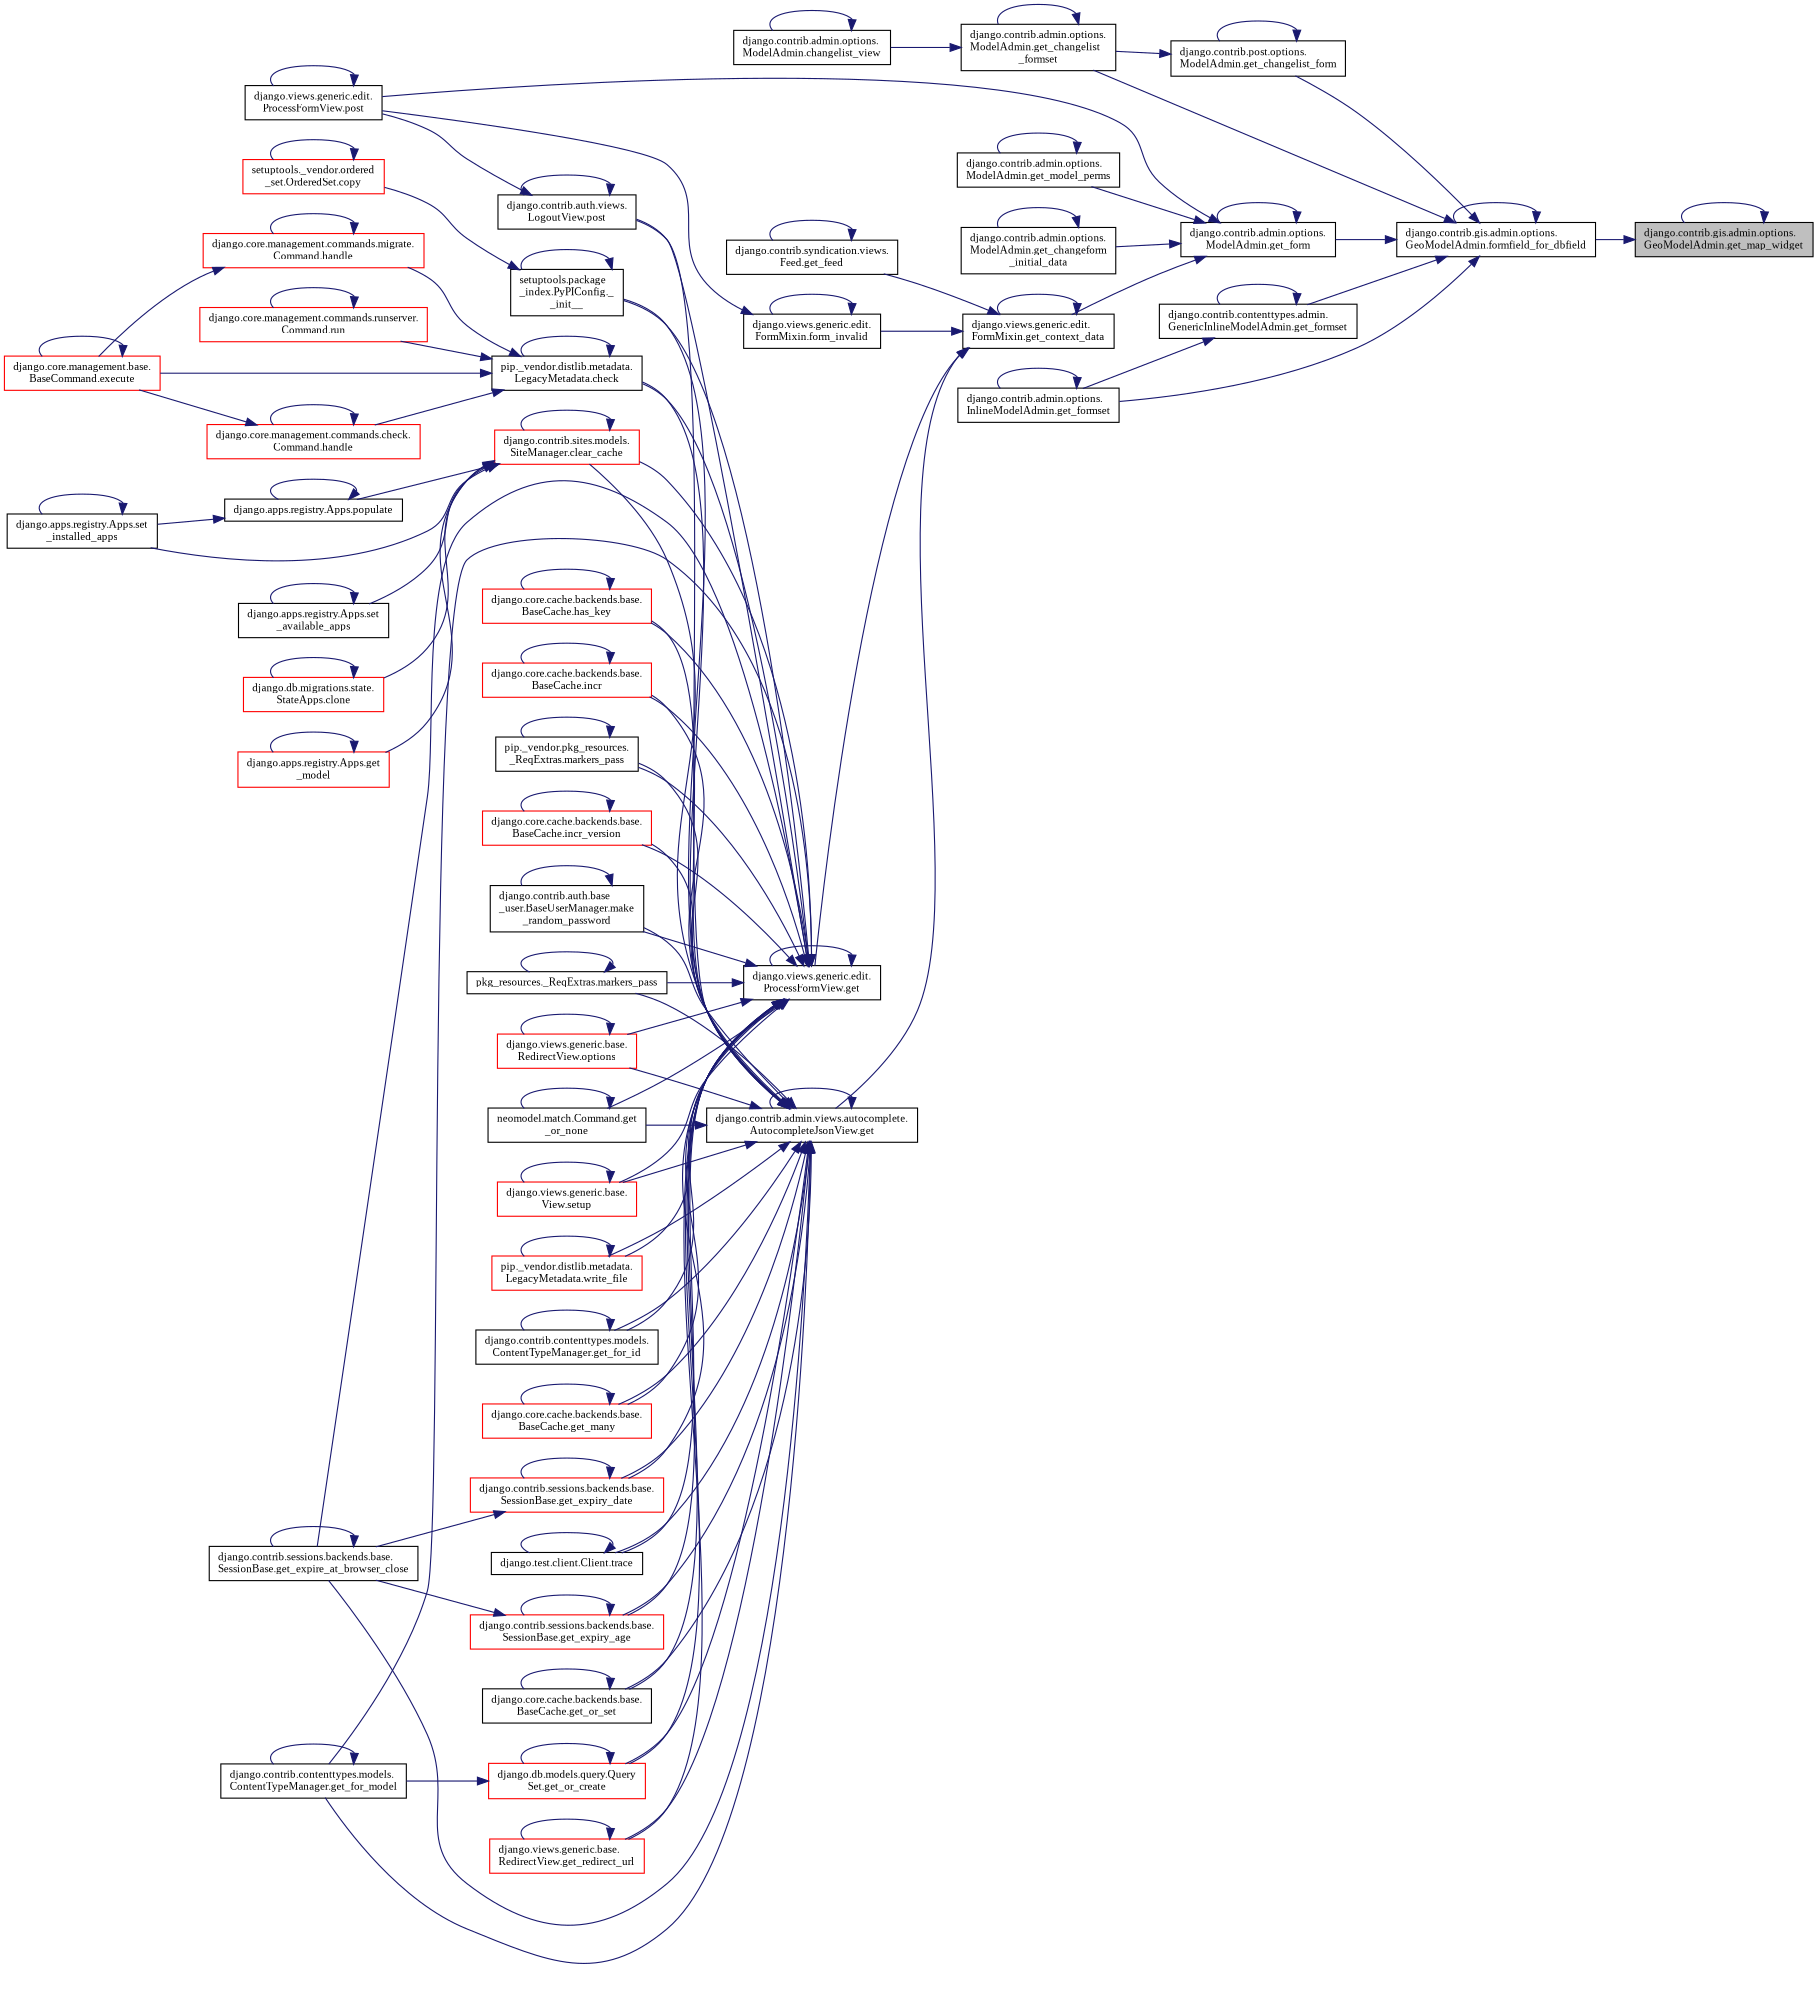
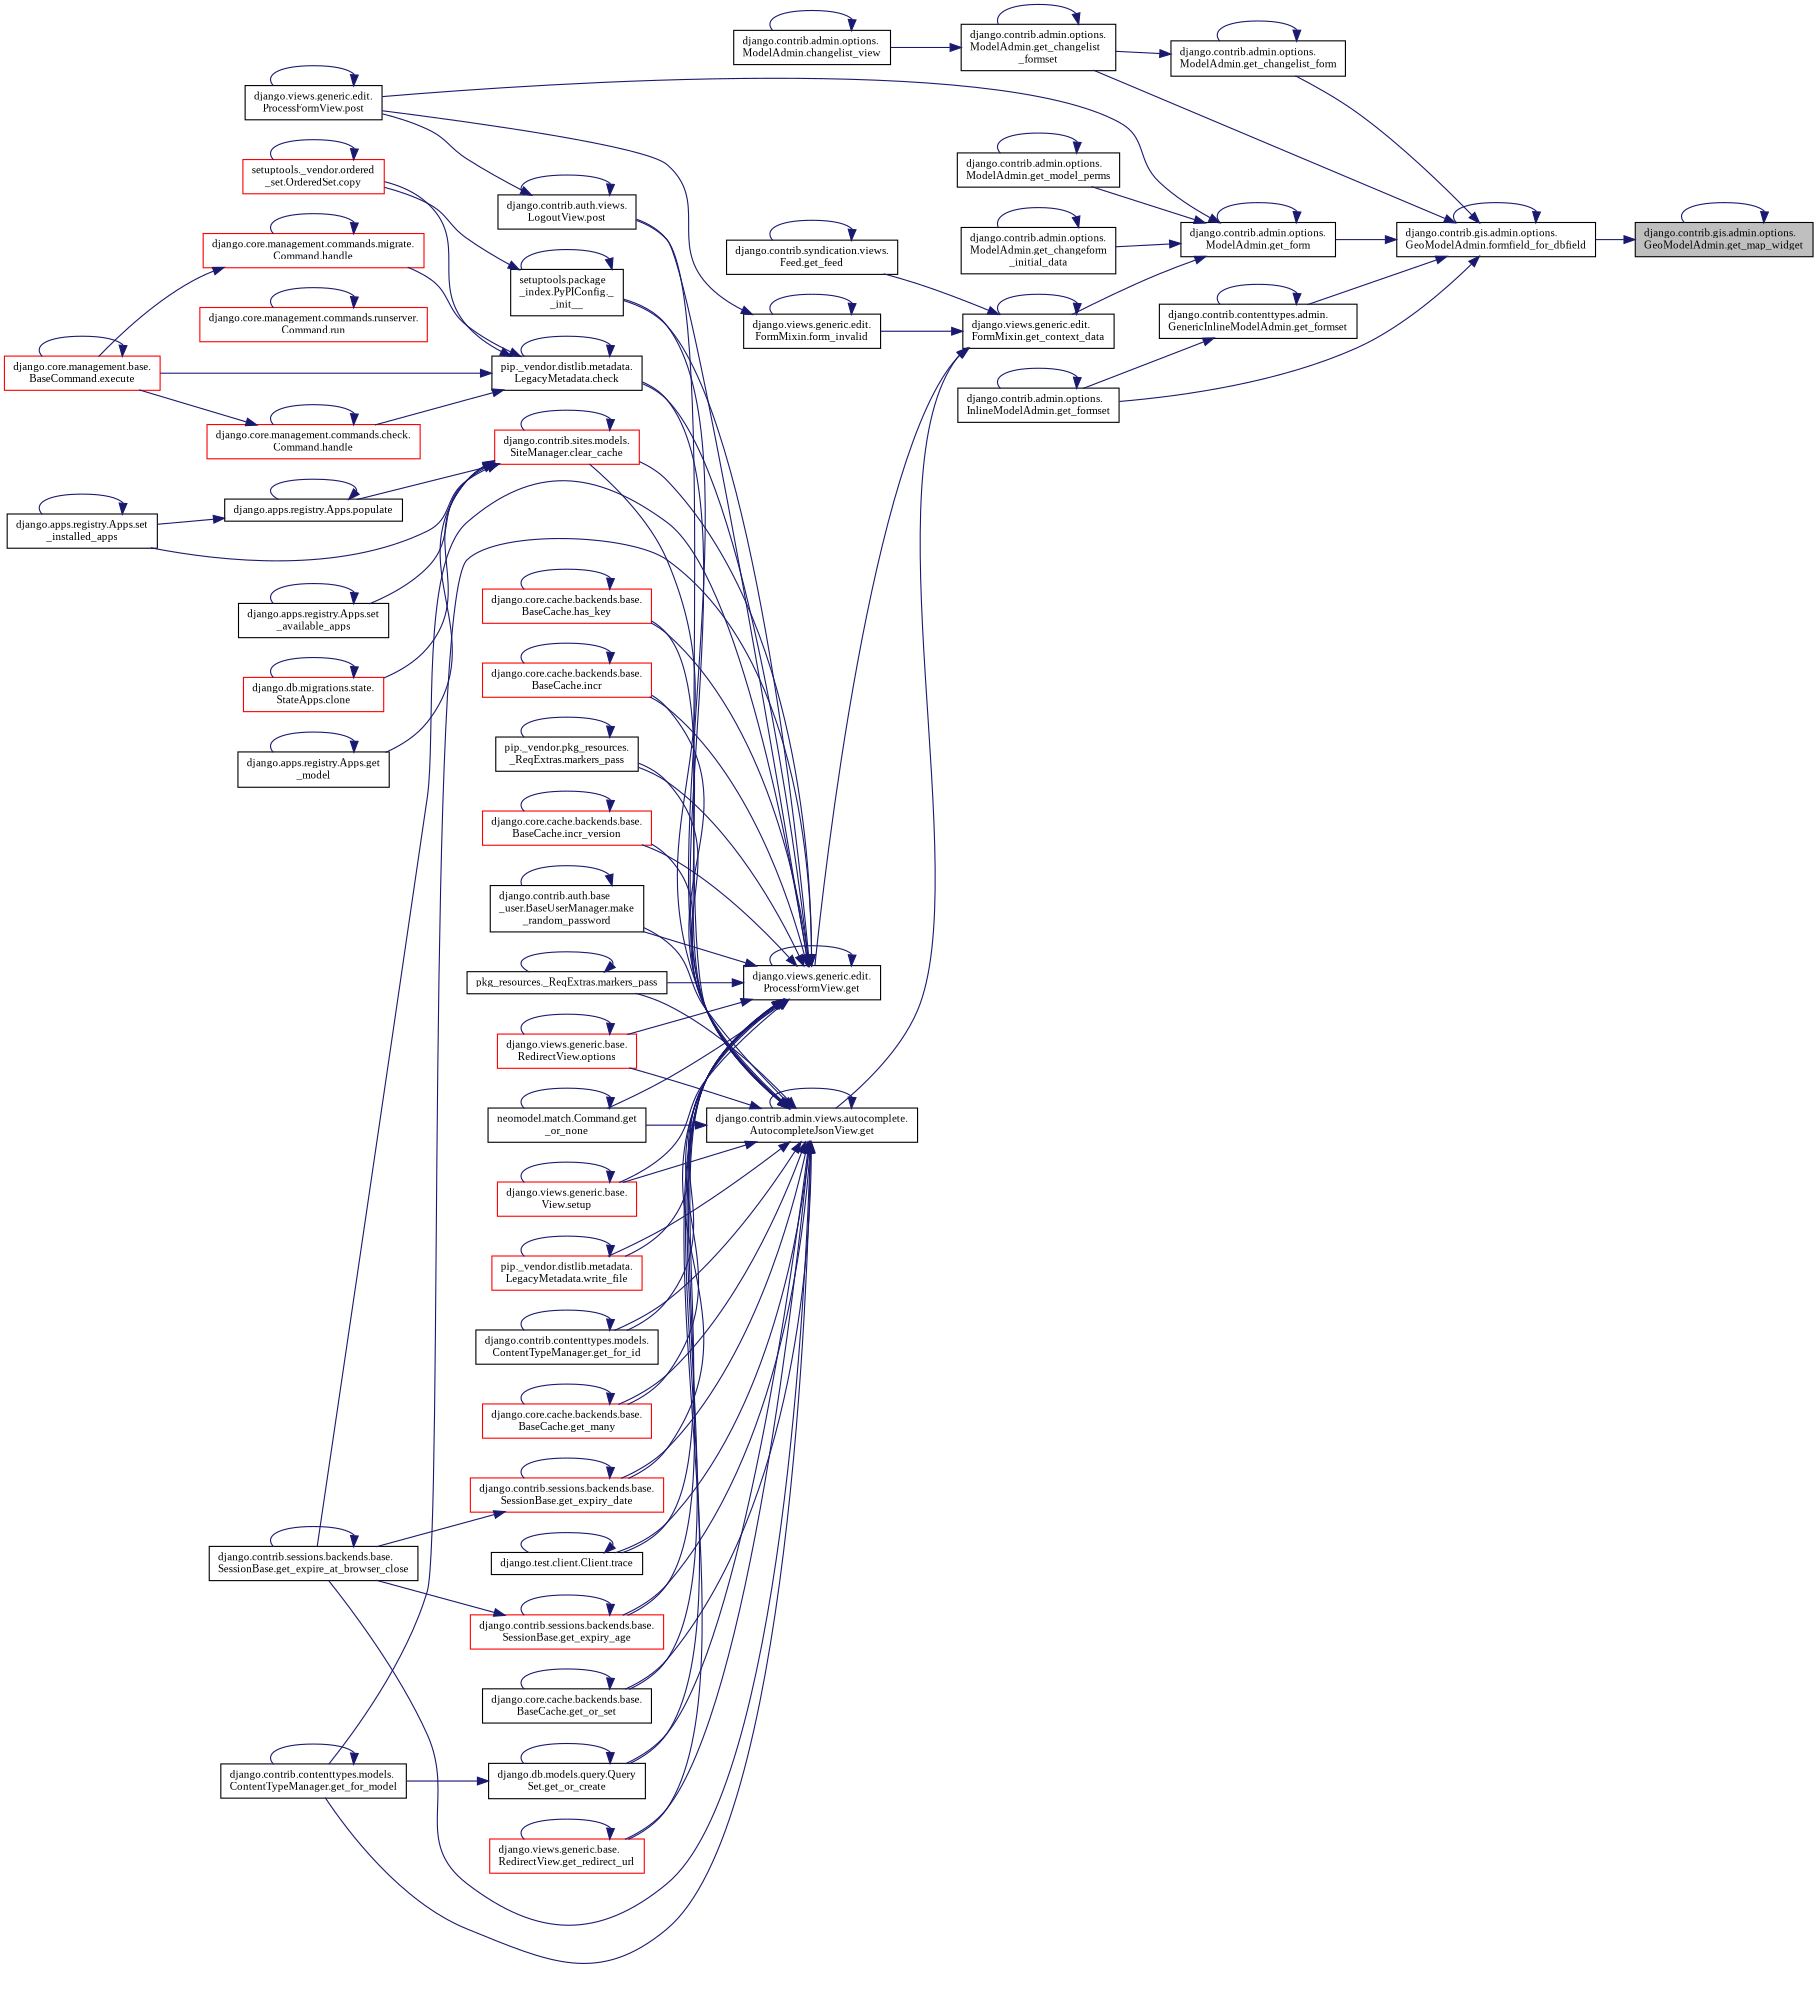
node "django.contrib.post.options. ModelAdmin.get_changelist_form": label "django.contrib.post.options. ModelAdmin.get_changelist_form" -> "django.contrib.admin.options. ModelAdmin.get_changelist_form"
edge "django.core.management.commands.runserver. Command.run" -> "pip._vendor.distlib.metadata. LegacyMetadata.check": now "setuptools._vendor.ordered _set.OrderedSet.copy" -> "pip._vendor.distlib.metadata. LegacyMetadata.check"
node "django.apps.registry.Apps.get _model": color red -> black
node "django.db.models.query.Query Set.get_or_create": color red -> black
